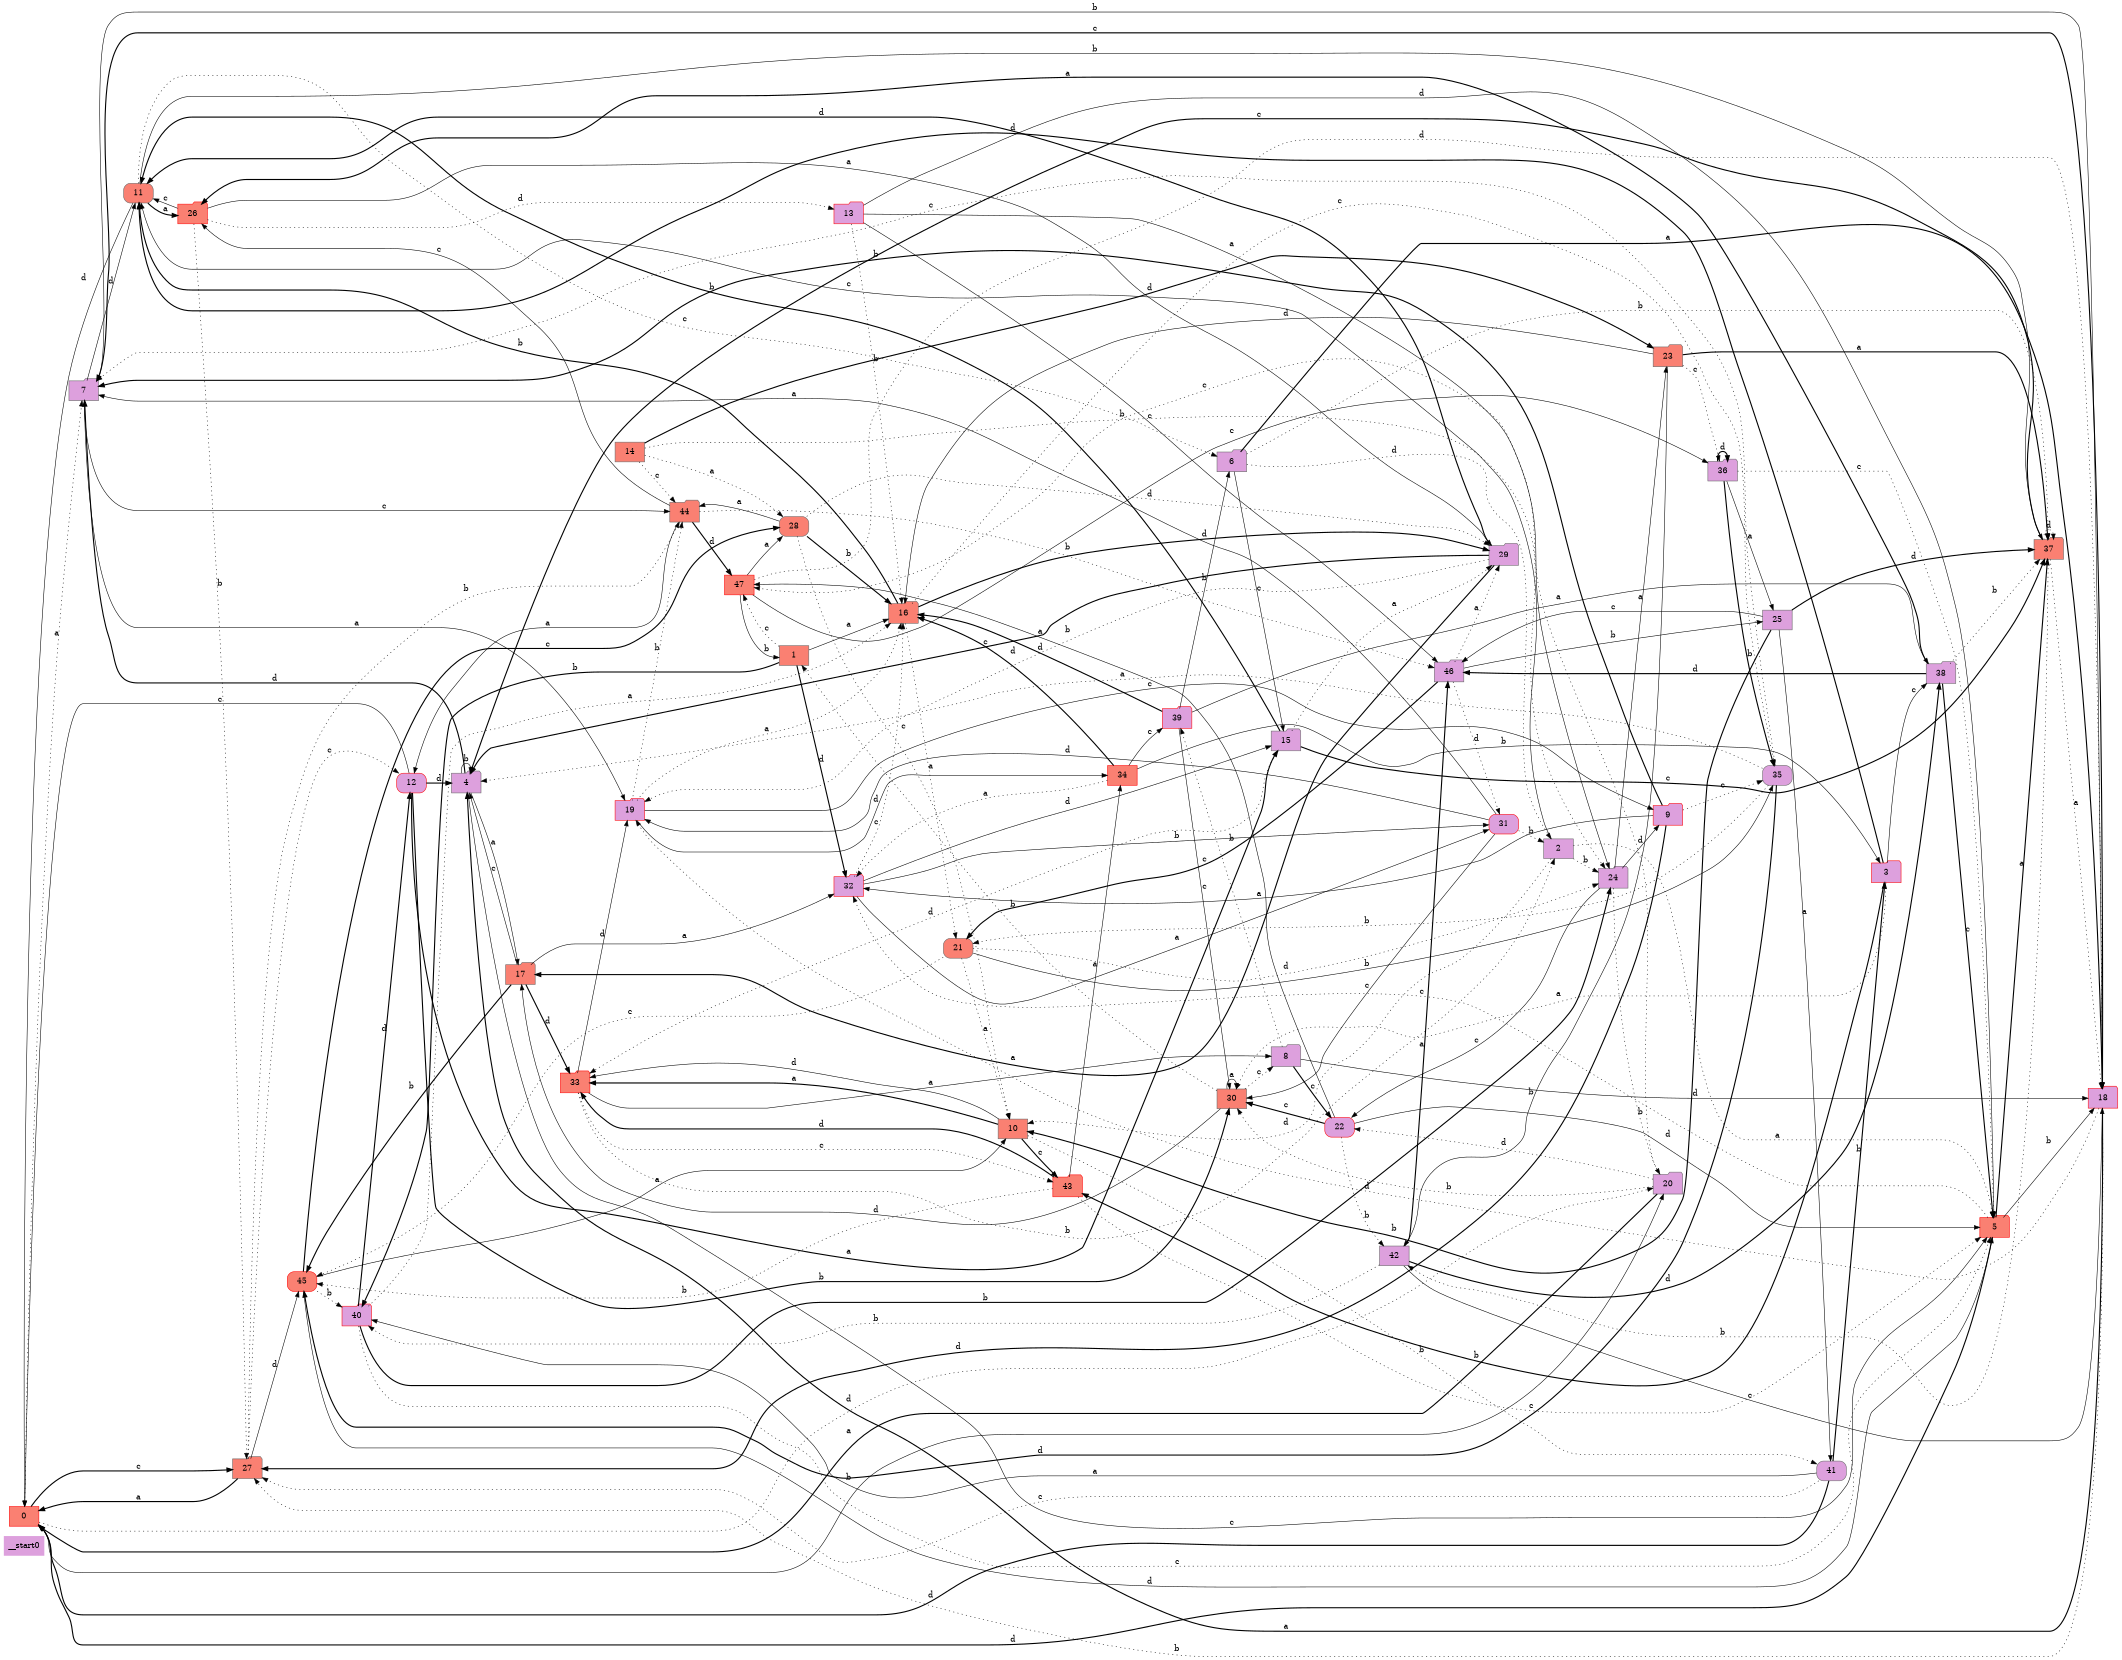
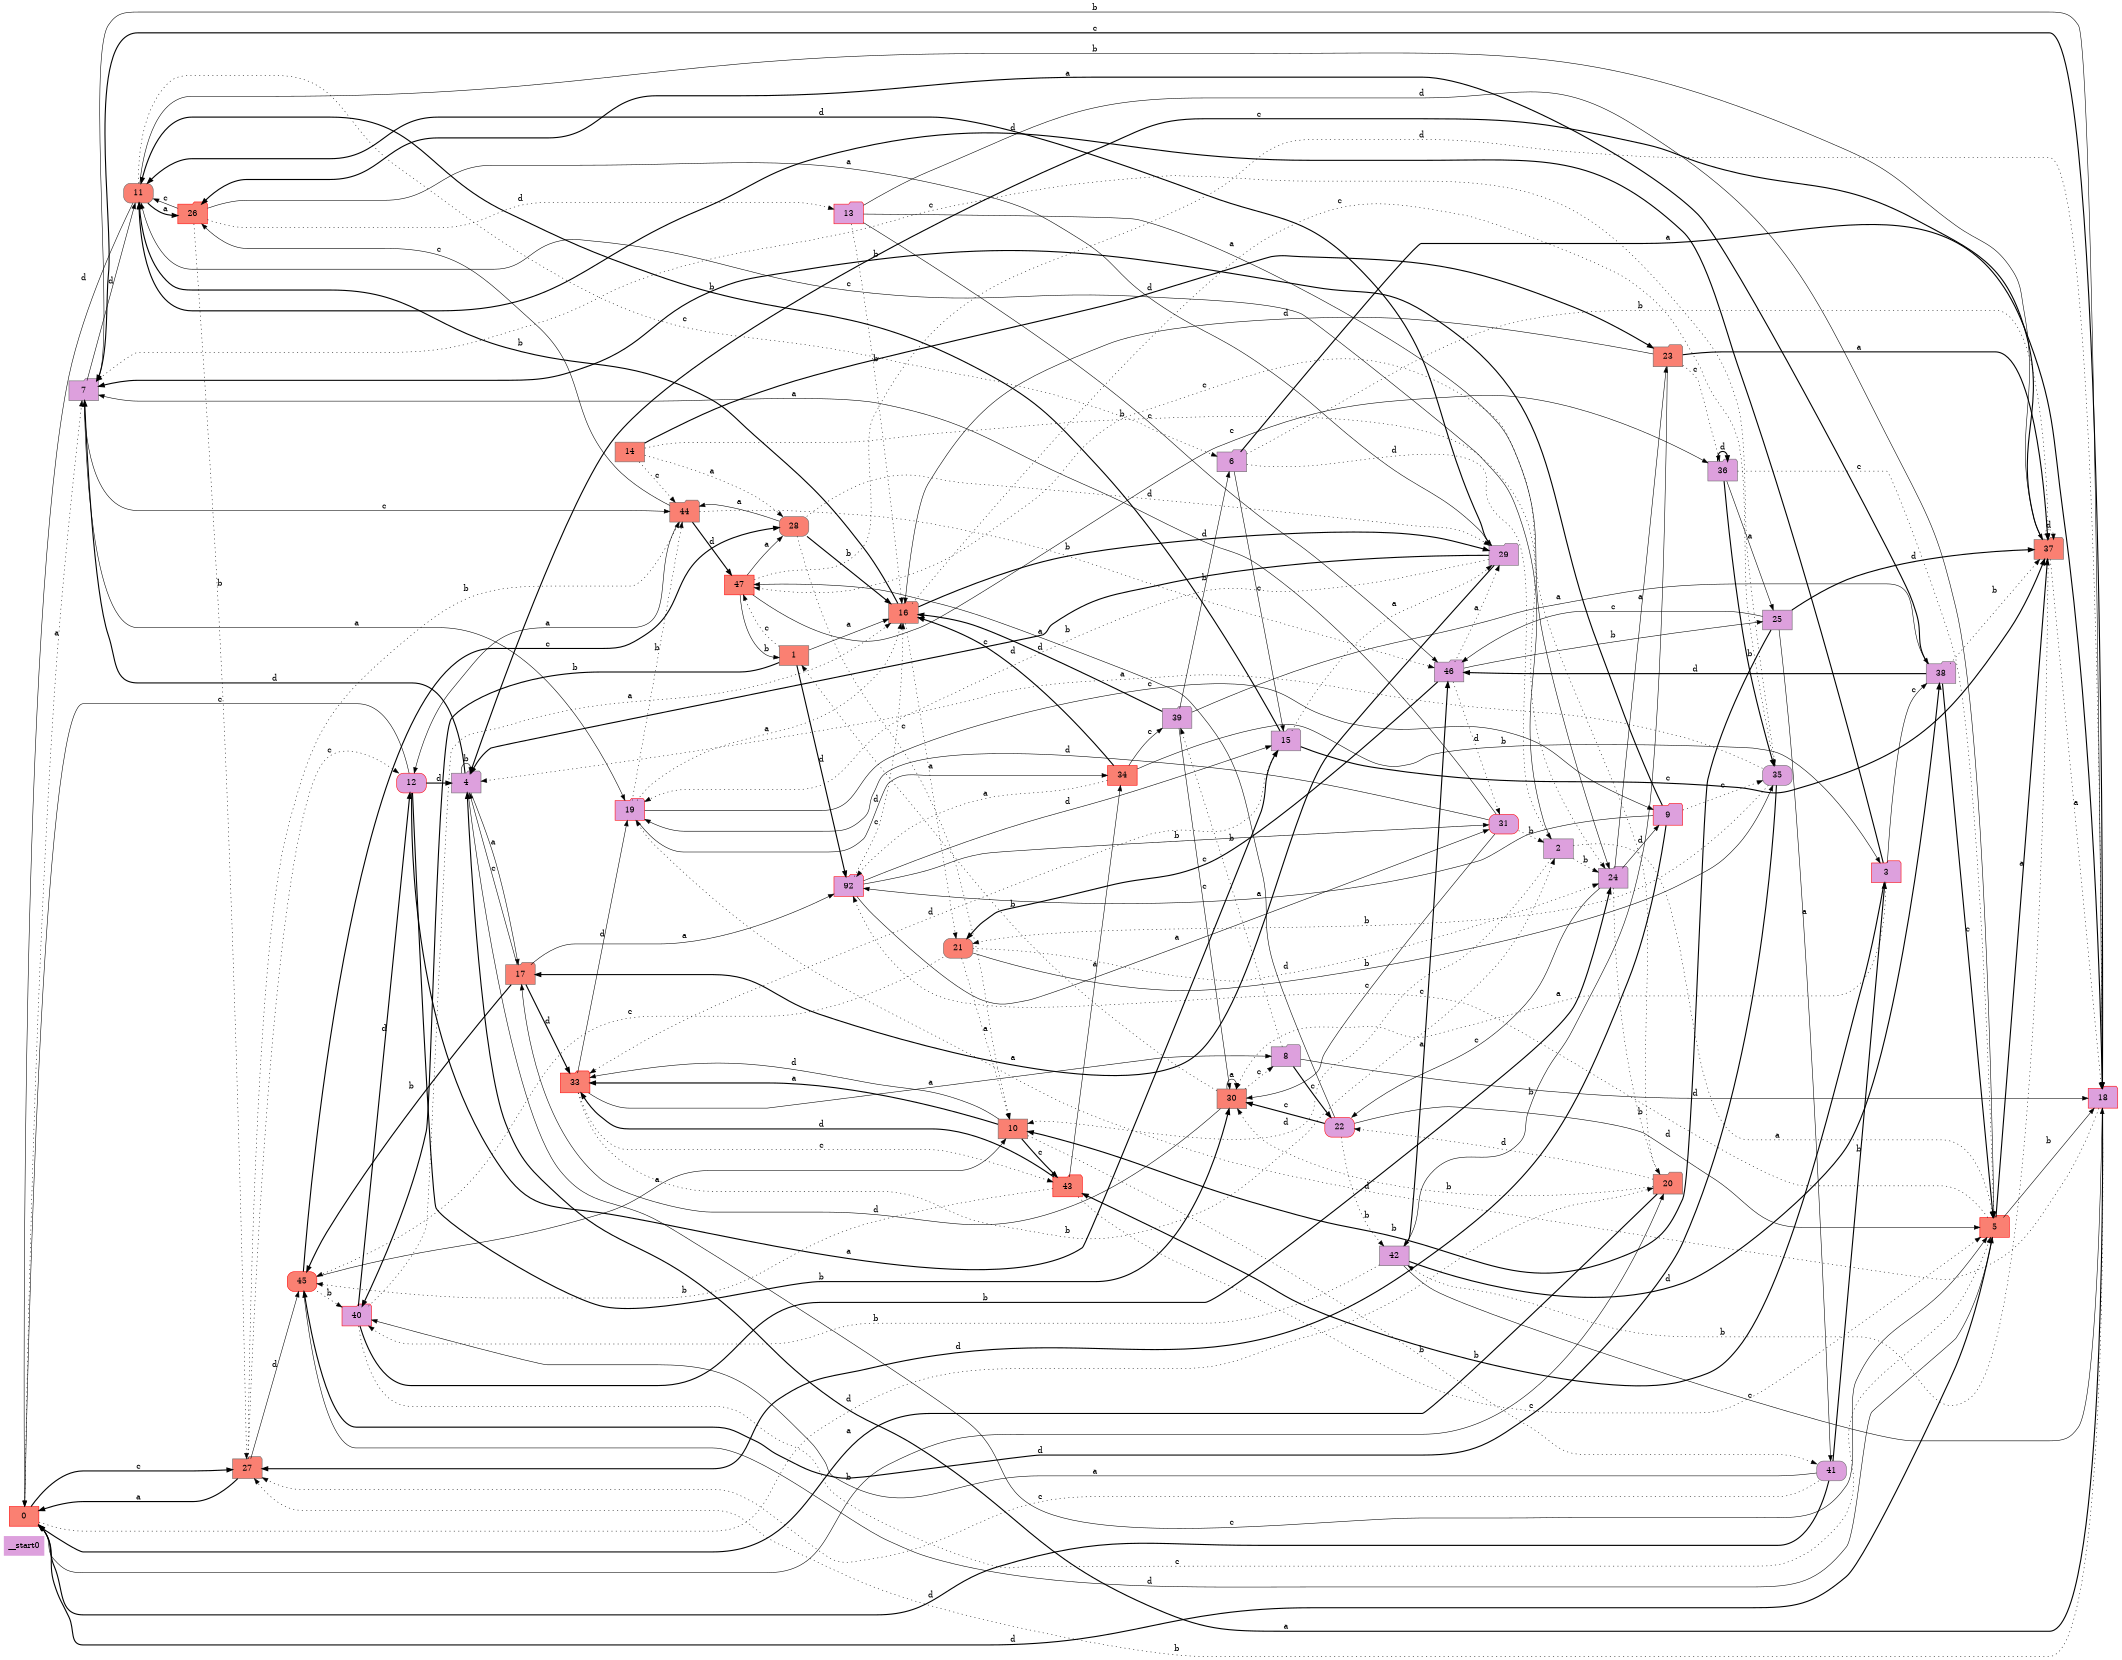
node "39": color red -> gray40
node "32": label "32" -> "92"
node "20": fillcolor plum -> salmon
